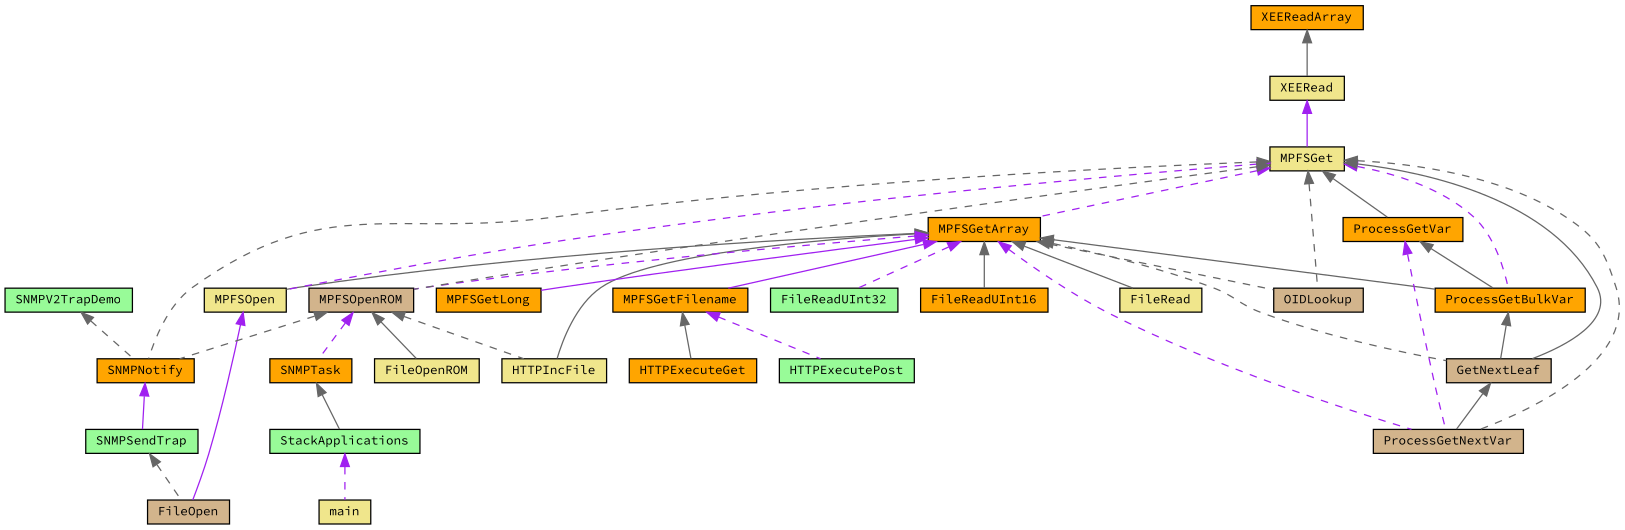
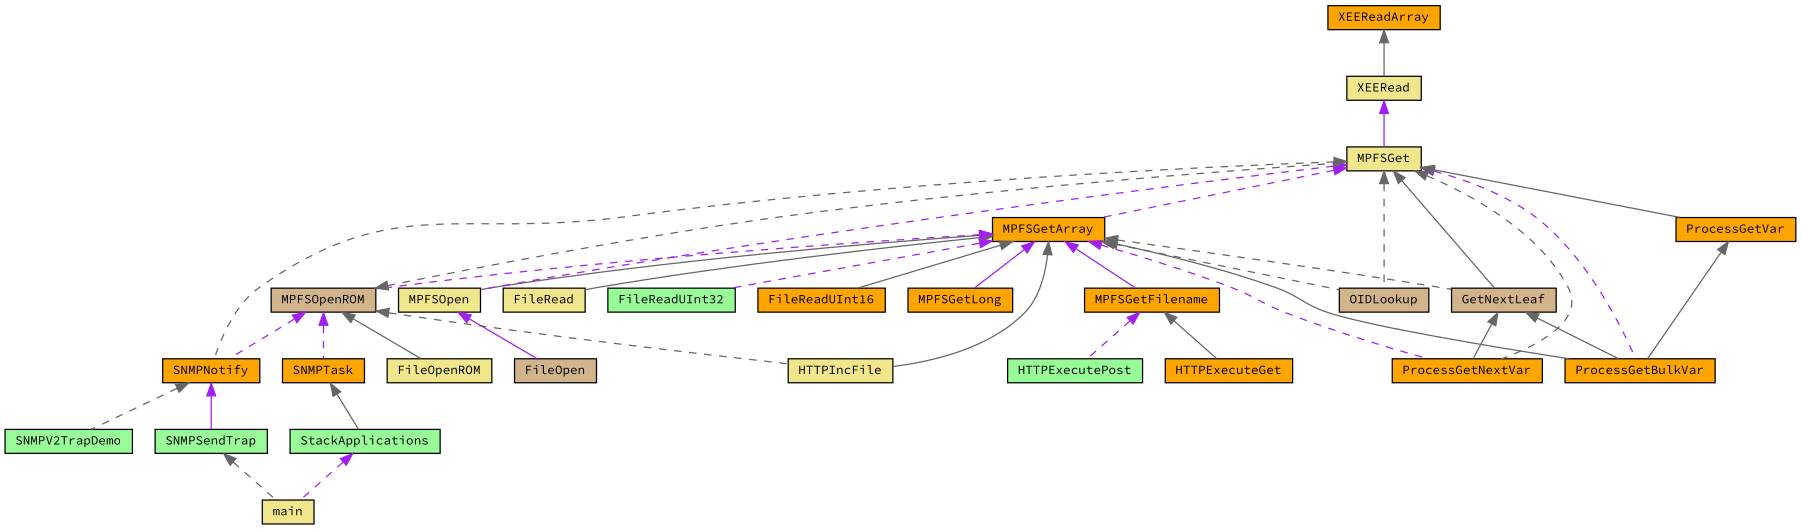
edge "MPFSOpenROM" -> "MPFSGet": reversed
edge "SNMPNotify" -> "MPFSOpenROM": color gray40 -> purple
edge "SNMPNotify" -> "SNMPV2TrapDemo": reversed
edge "ProcessGetNextVar" -> "ProcessGetVar": removed
edge "GetNextLeaf" -> "ProcessGetBulkVar": reversed
node "ProcessGetNextVar": fillcolor tan -> orange
edge "FileOpen" -> "SNMPSendTrap": now "main" -> "SNMPSendTrap"
